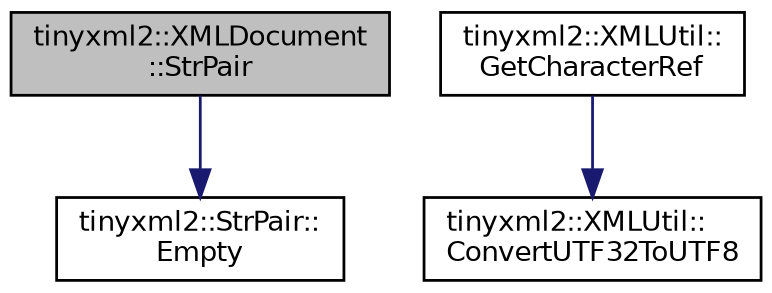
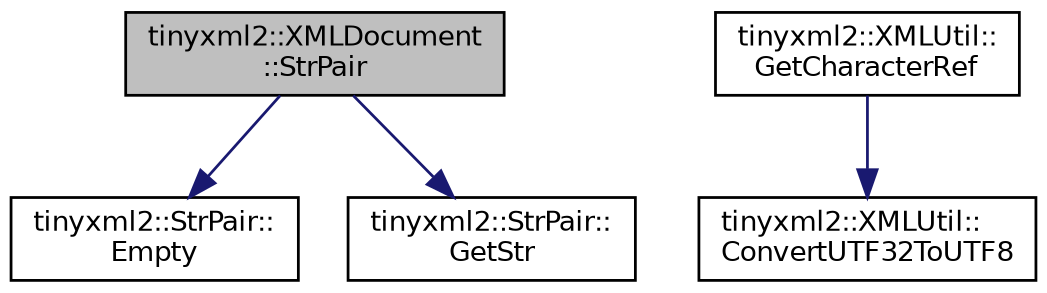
node "tinyxml2::StrPair:: GetStr": added
